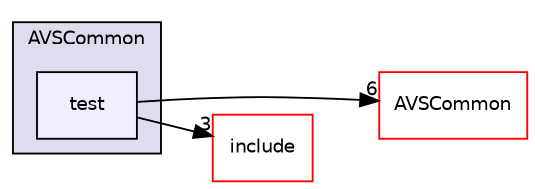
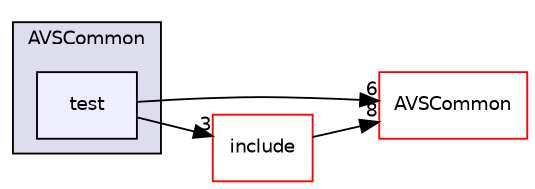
edge "include" -> "AVSCommon": added
